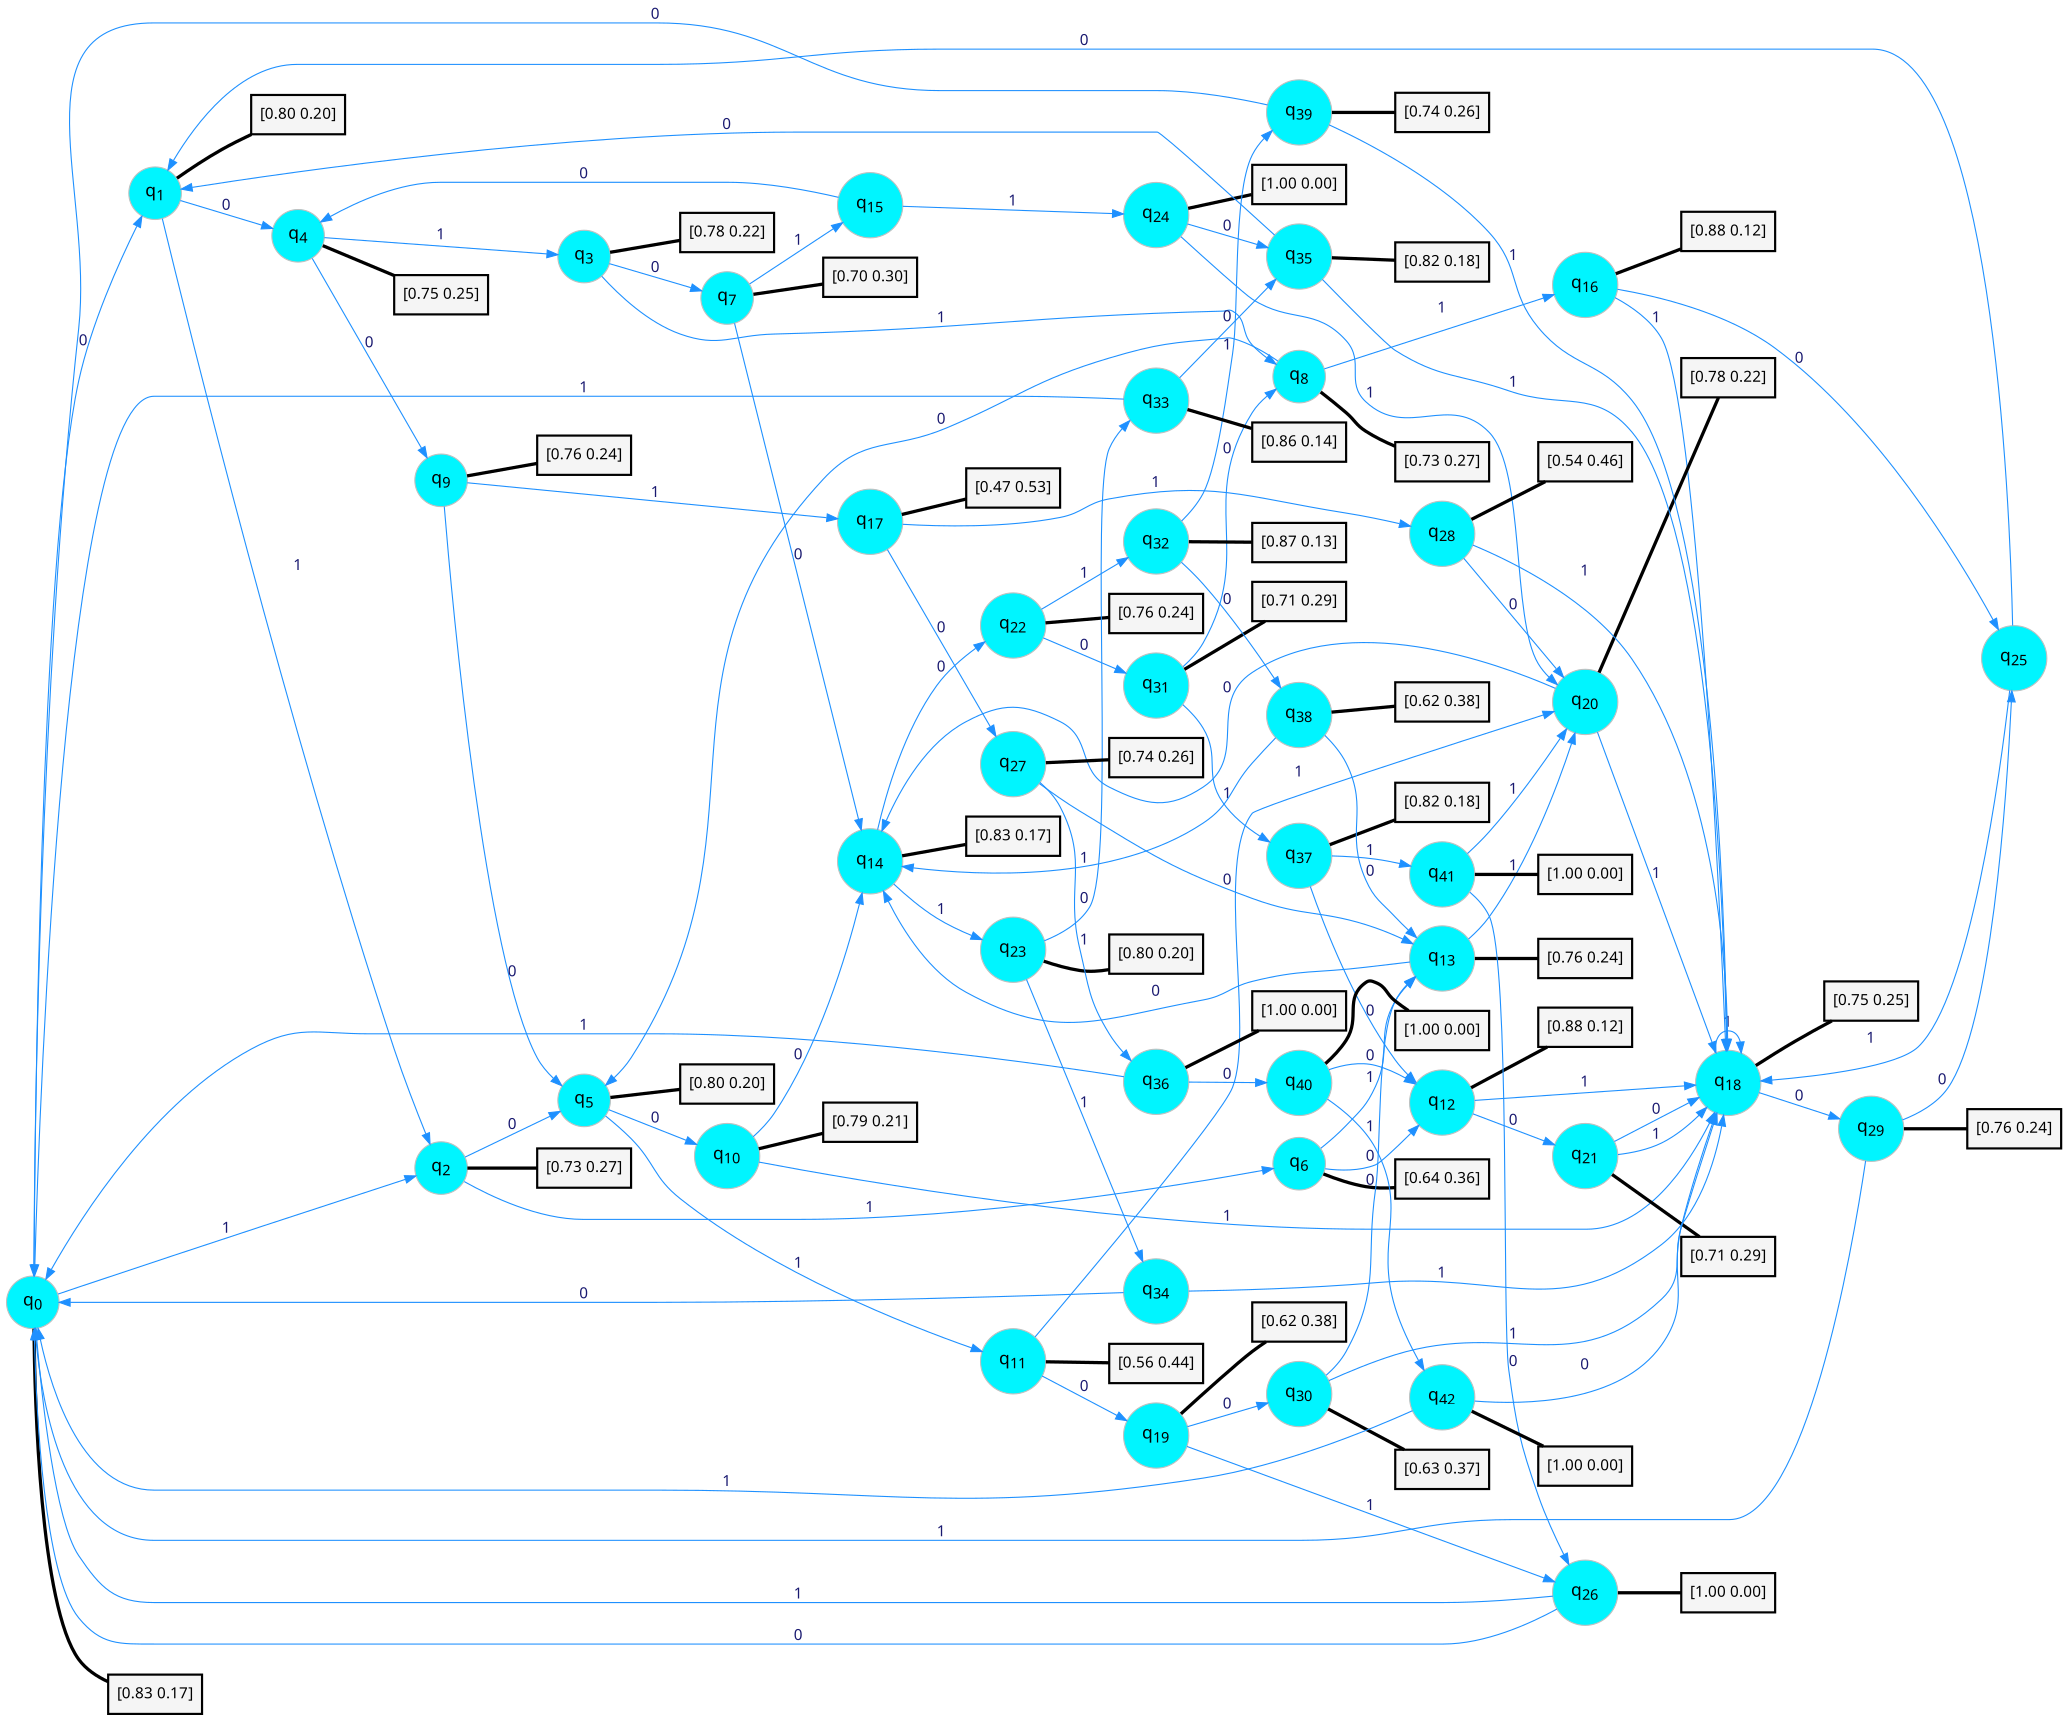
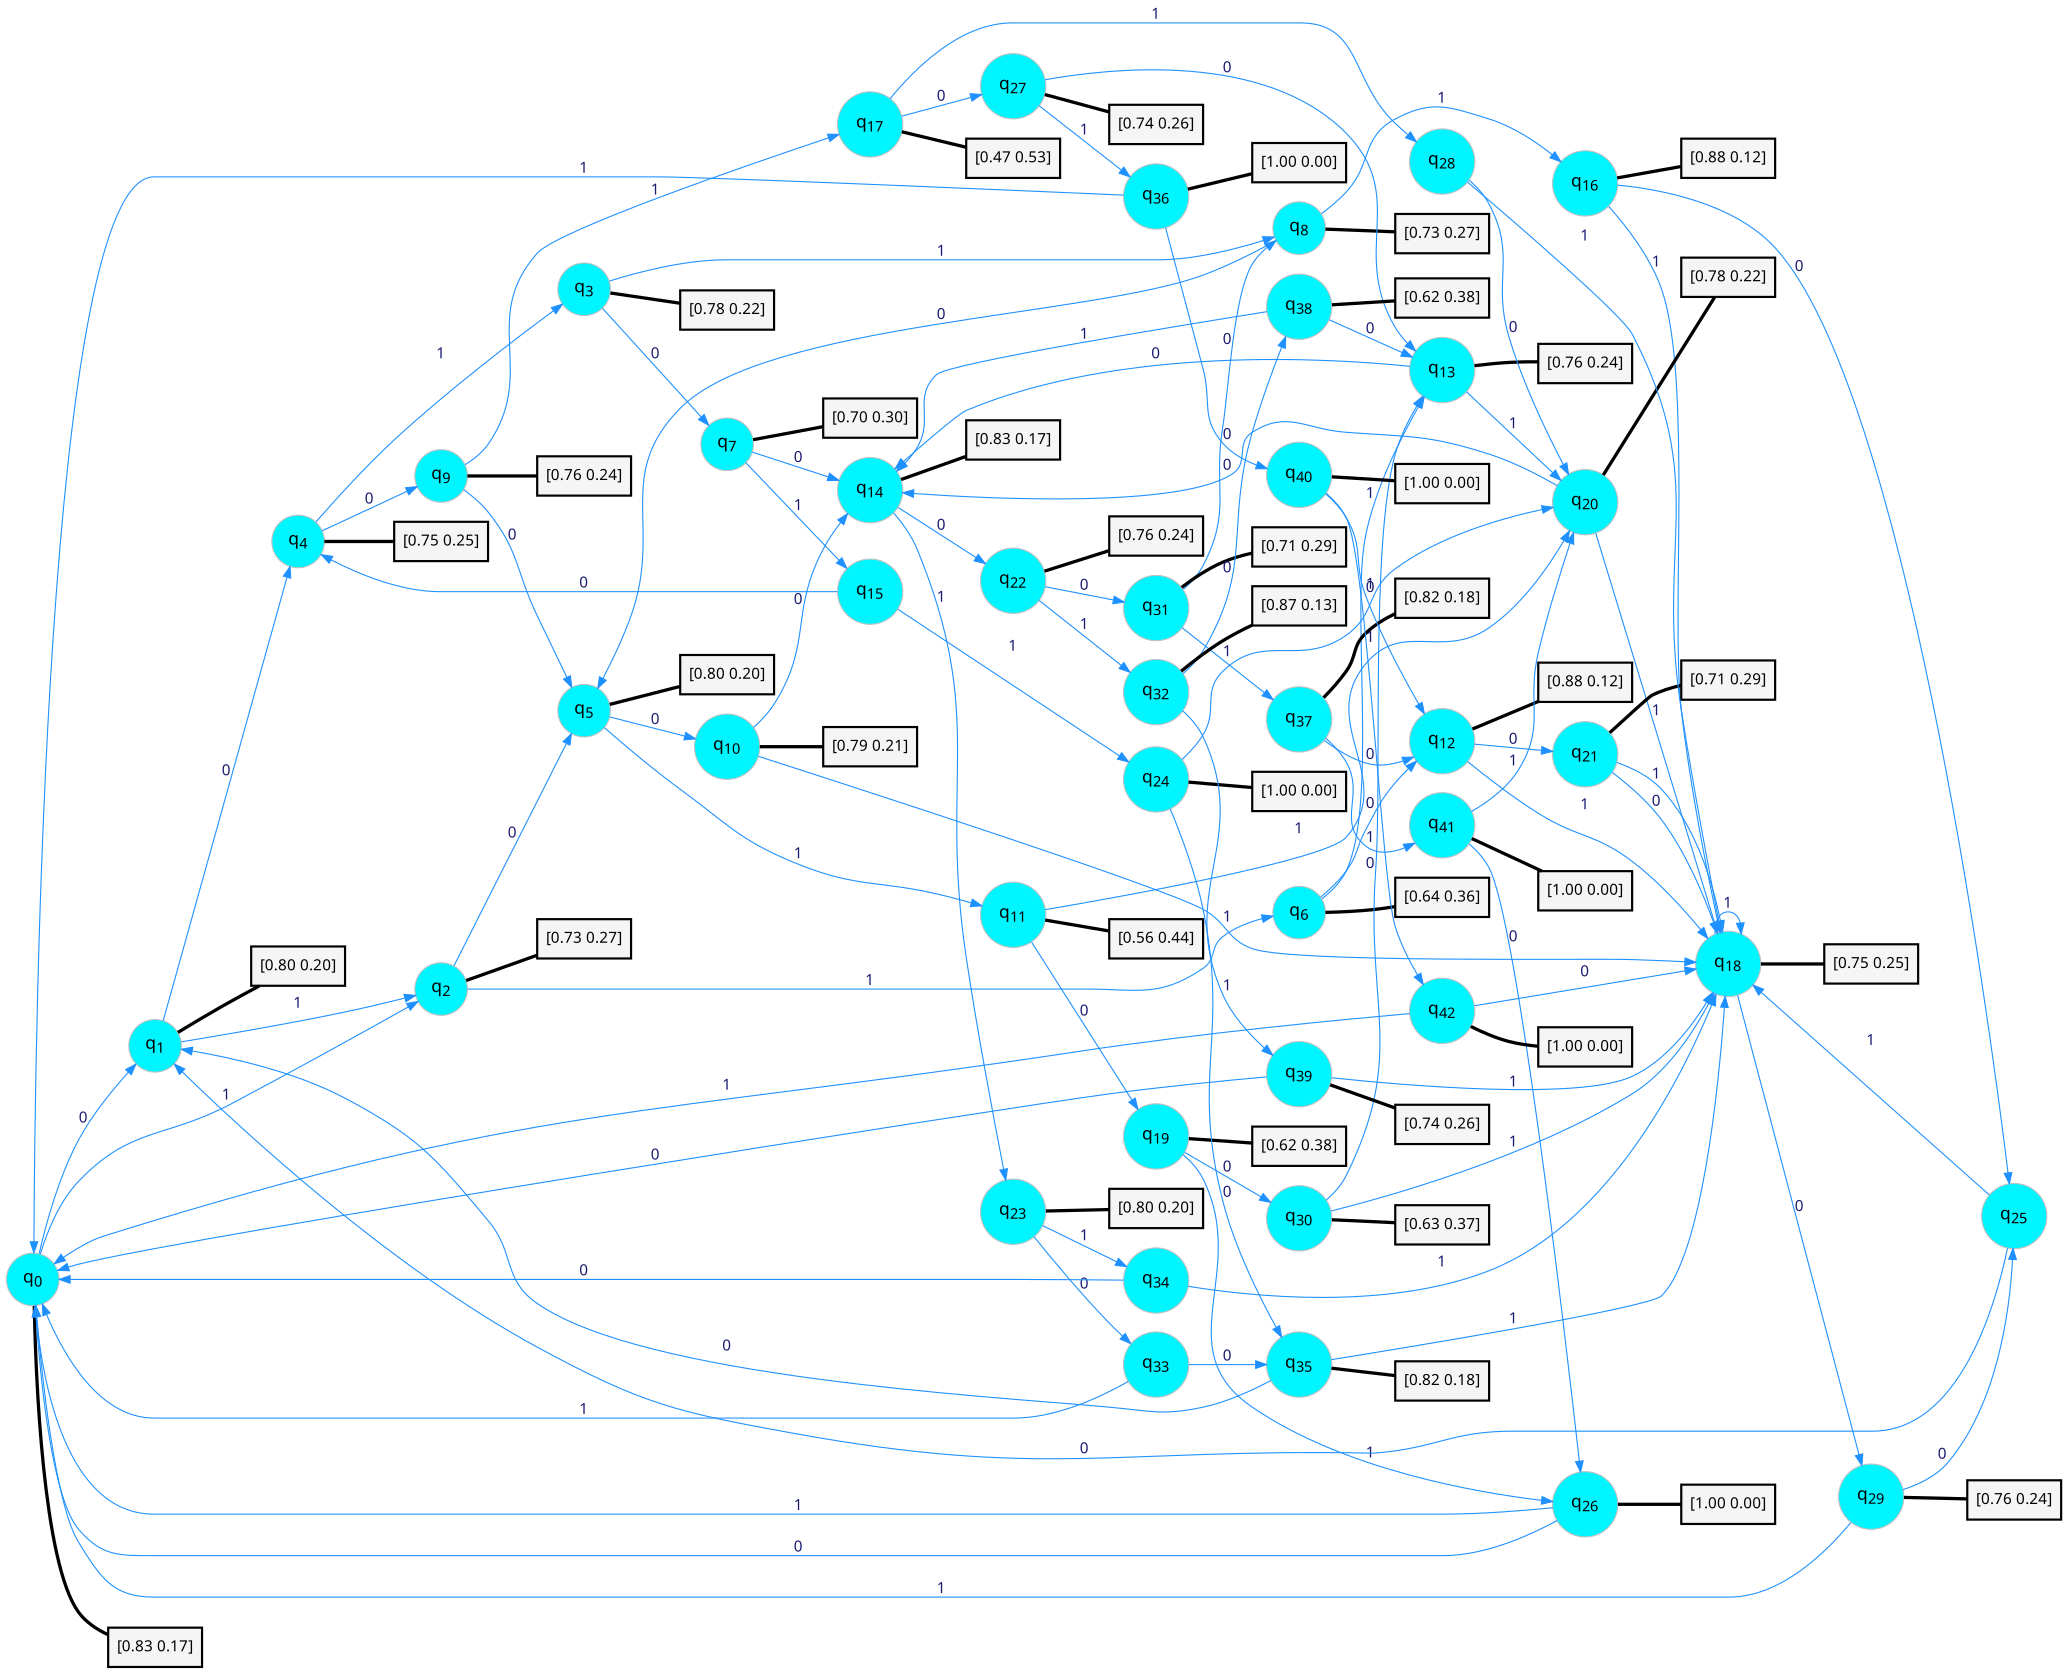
node "[0.86 0.14]": removed
node "[0.54 0.46]": removed
